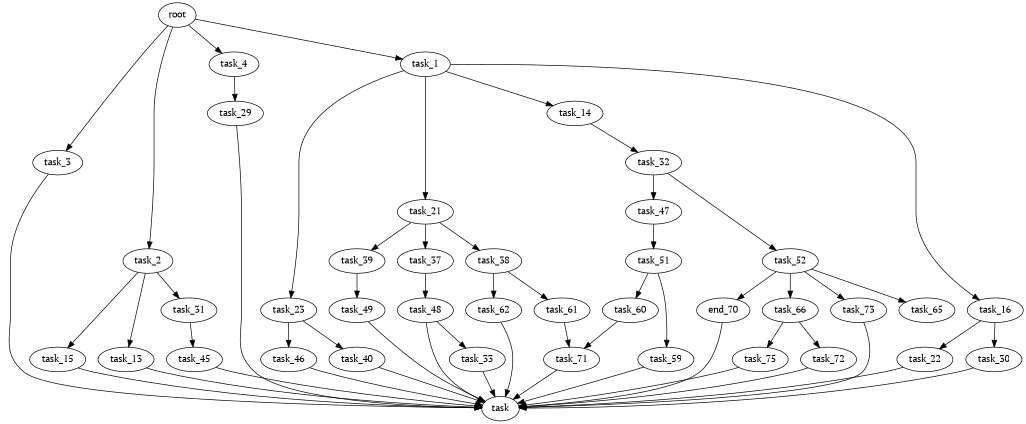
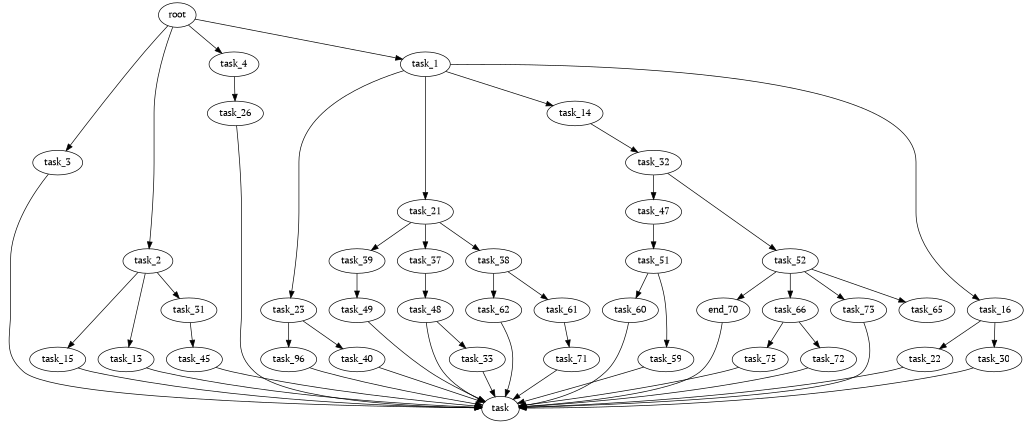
node "task_29": label "task_29" -> "task_26"
edge "task_60" -> "task_71": now "task_60" -> "task"
node "task_46": label "task_46" -> "task_96"
